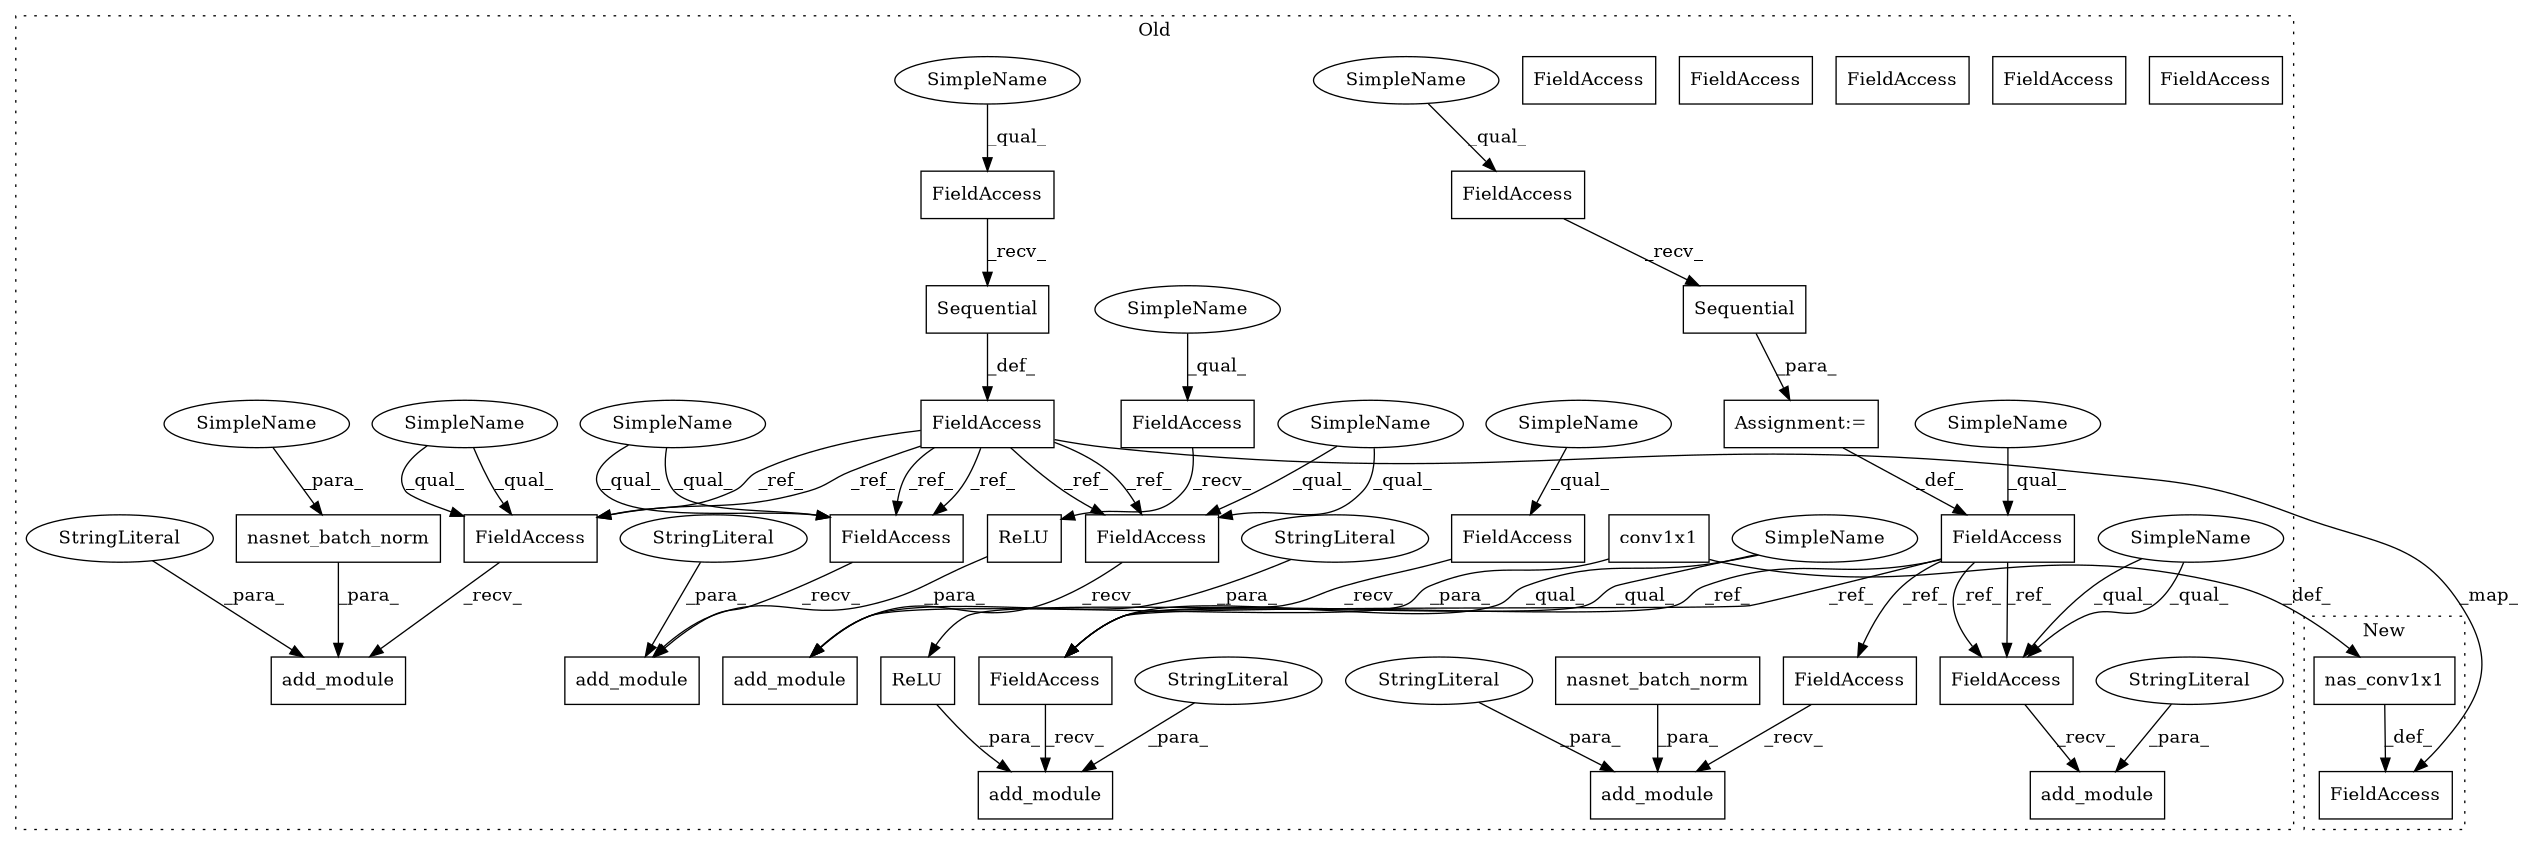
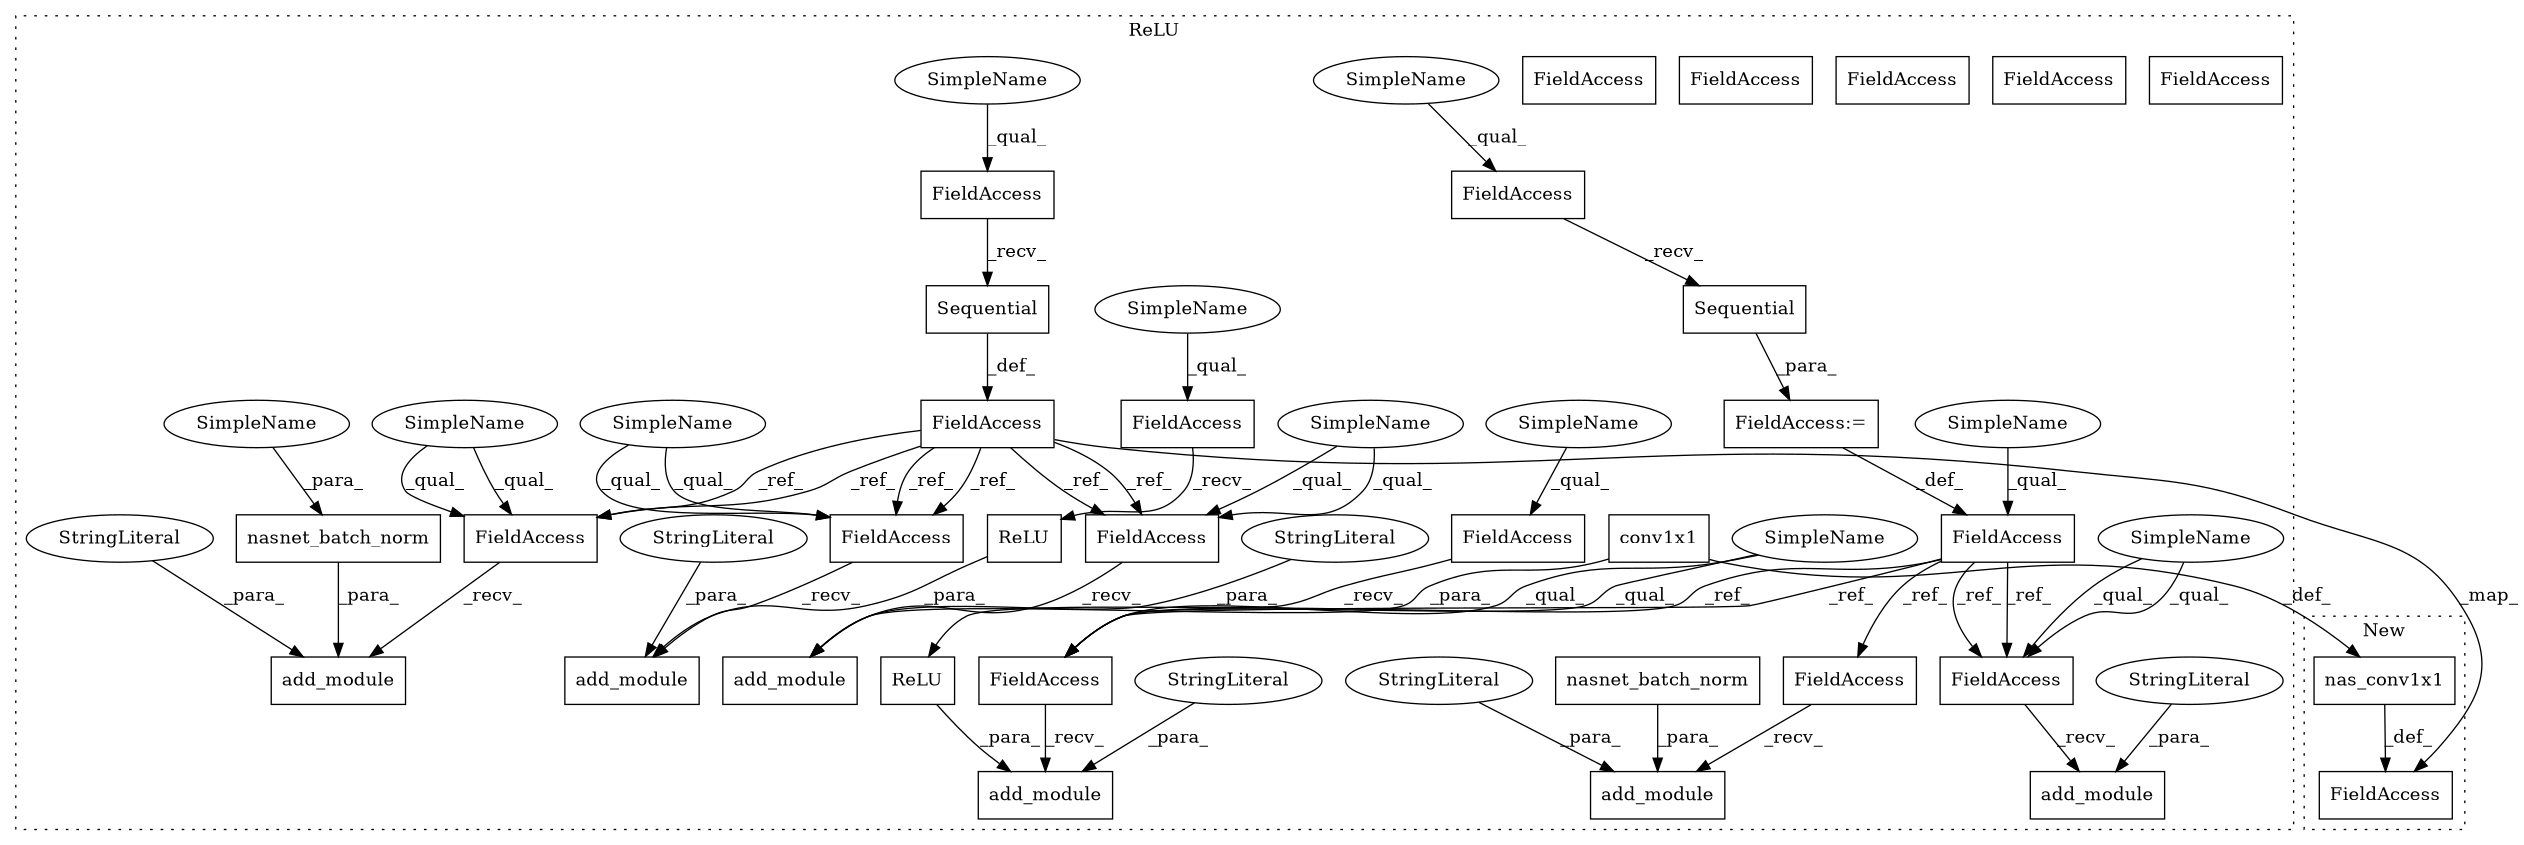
cluster "Old": label "Old" -> "ReLU"
node "Assignment:=": label "Assignment:=" -> "FieldAccess:="
